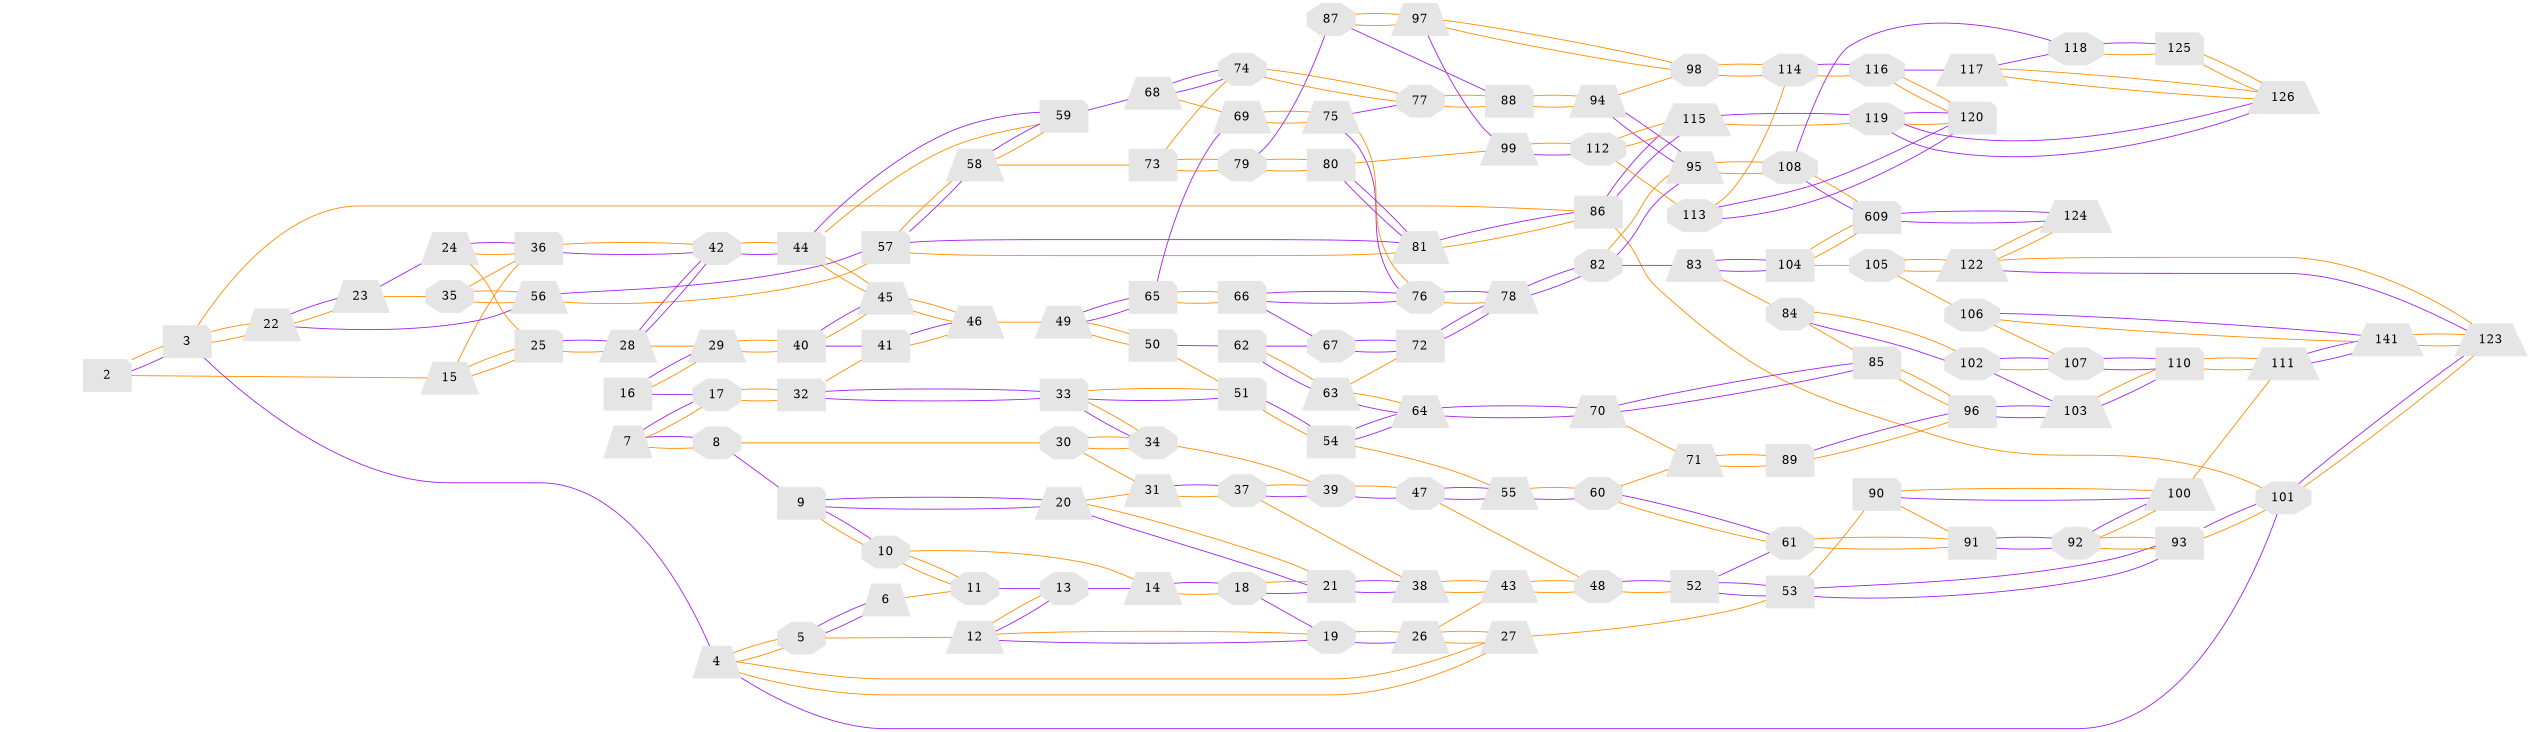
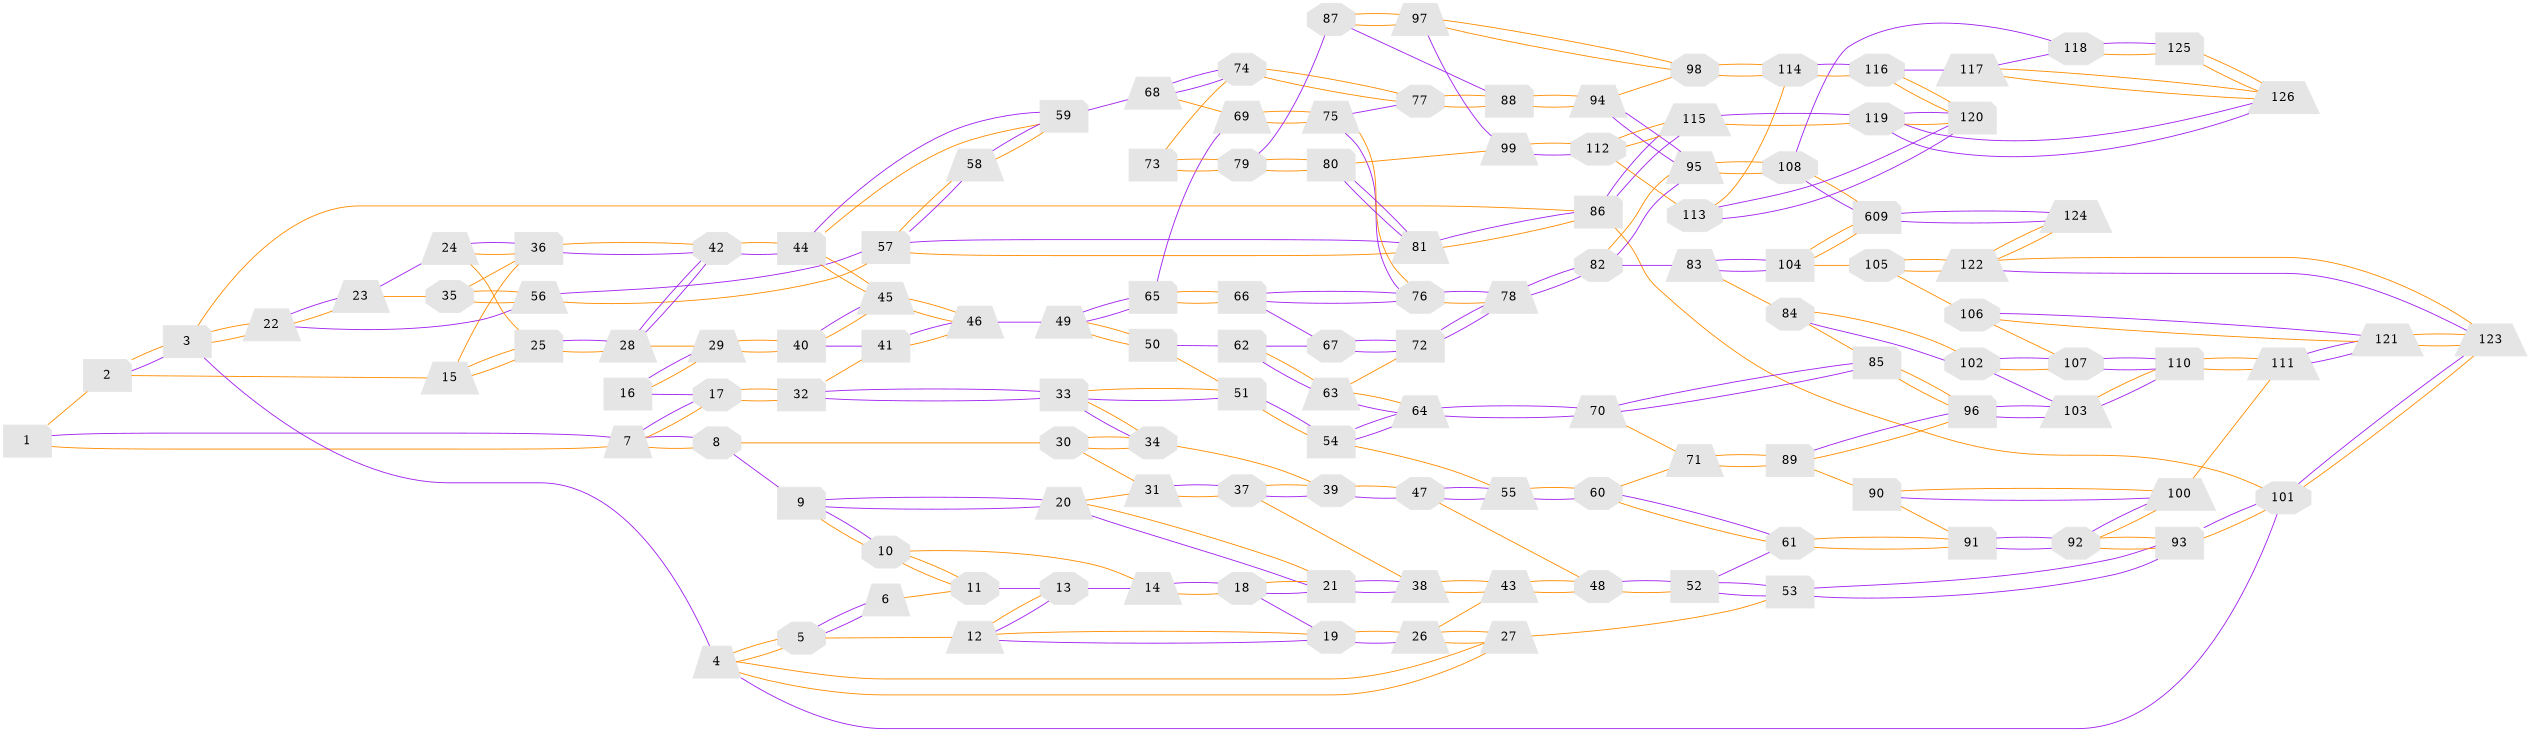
edge "58" -- "73": removed
edge "46" -- "49": color darkorange -> purple
node "141": label "141" -> "121"
node "1": added
edge "90" -- "53": now "90" -- "89"
